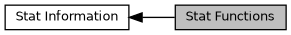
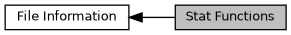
node "Stat Information": label "Stat Information" -> "File Information"
